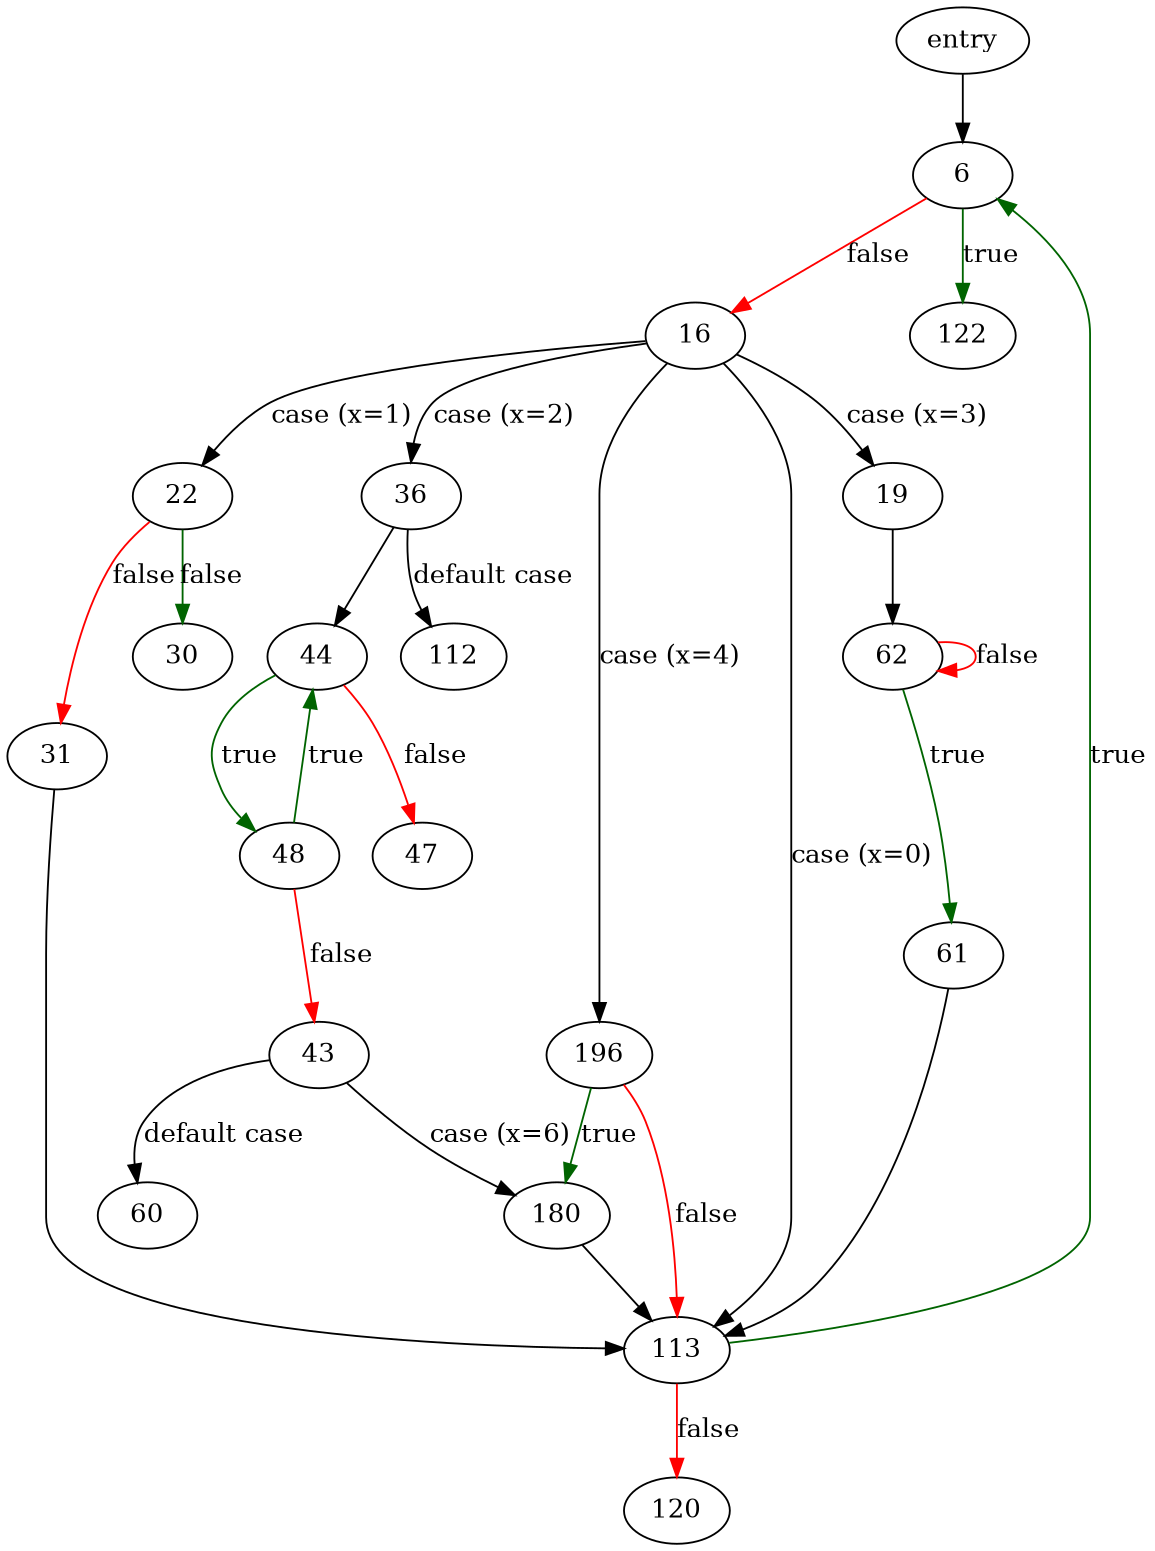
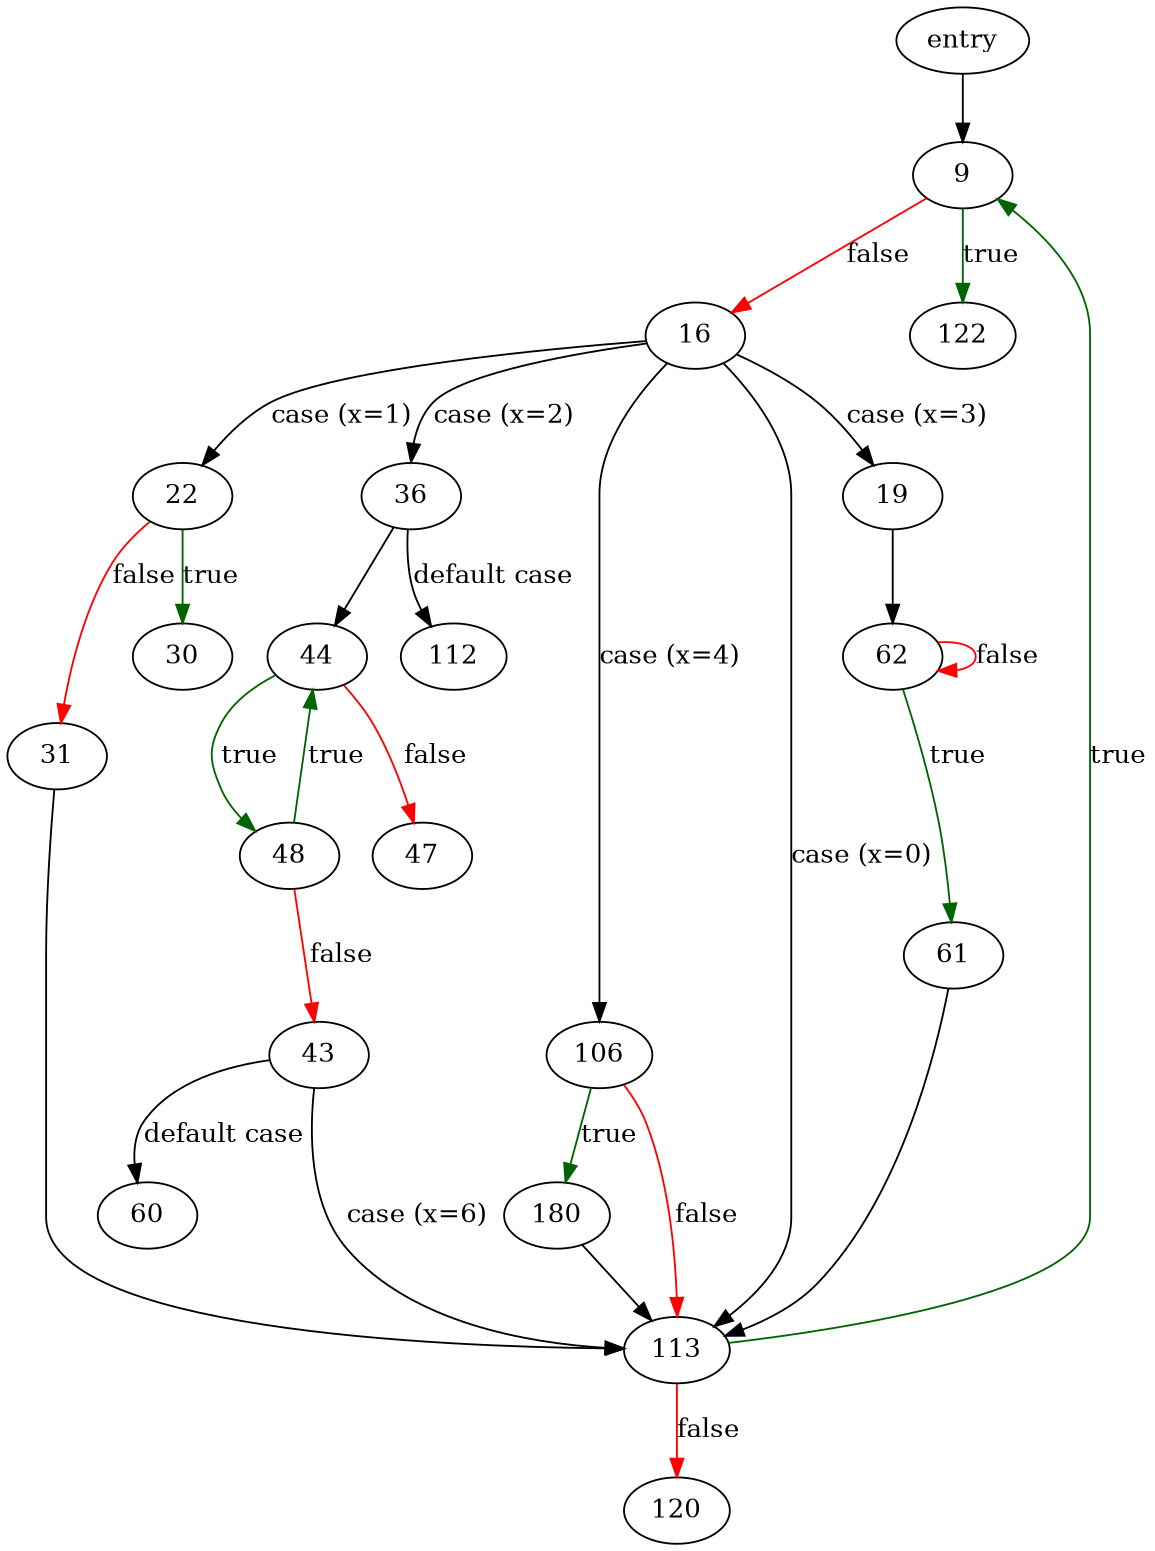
node "6": label "6" -> "9"
edge "22" -> "30": label "false" -> "true"
node "196": label "196" -> "106"
edge "43" -> "180": now "43" -> "113"
